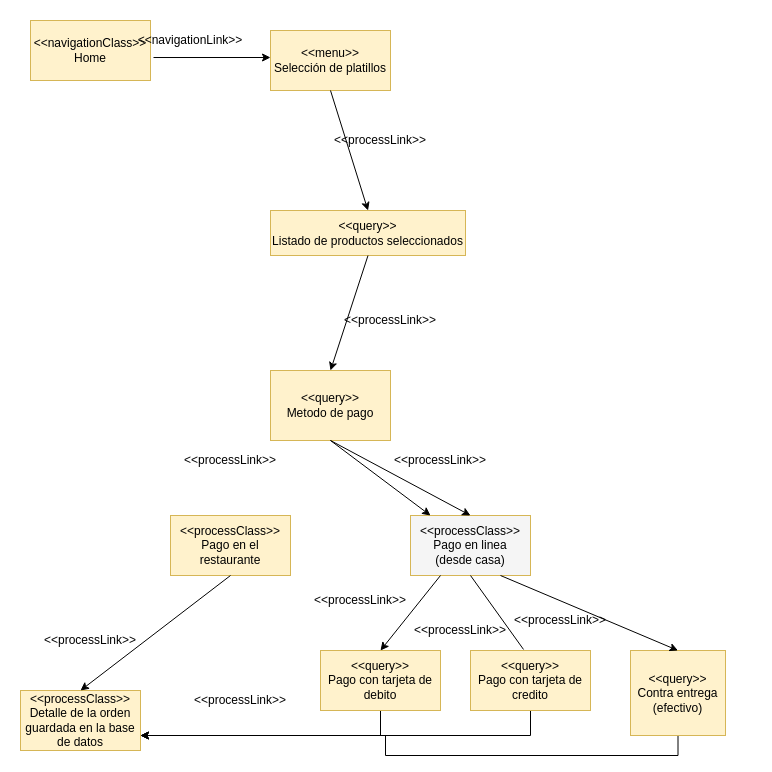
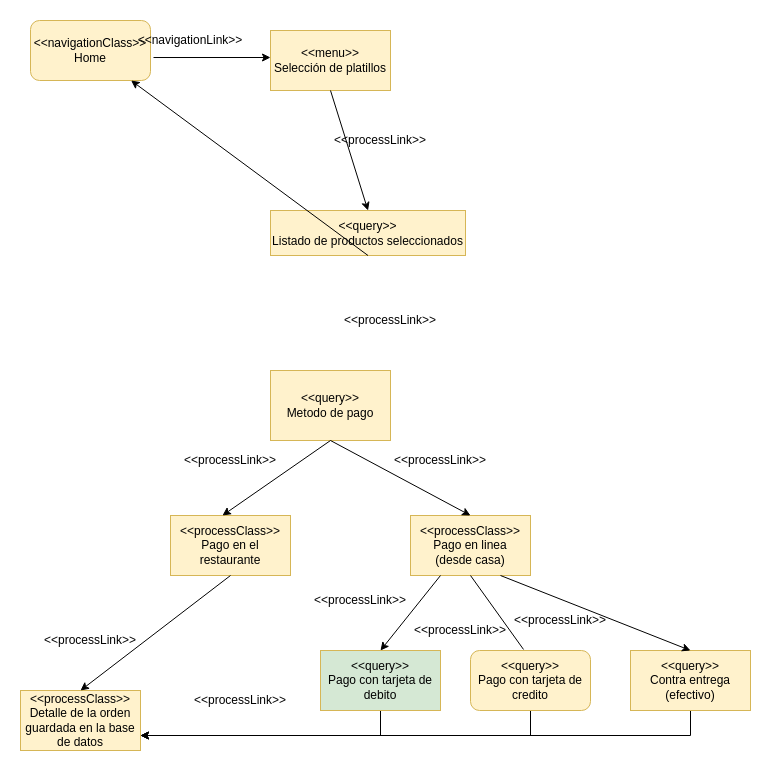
node "<<navigationClass>> Home": shape rectangle -> rounded rectangle
edge "<<query>> Listado de productos seleccionados" -> "<<query>> Metodo de pago": now "<<query>> Listado de productos seleccionados" -> "<<navigationClass>> Home"
edge "<<query>> Metodo de pago" -> "<<processClass>> Pago en linea (desde casa)": now "<<query>> Metodo de pago" -> "<<processClass>> Pago en el restaurante"
node "<<processClass>> Pago en linea (desde casa)": fillcolor #f5f5f5 -> #fff2cc
node "<<query>> Pago con tarjeta de debito": fillcolor #fff2cc -> #d5e8d4
node "<<query>> Pago con tarjeta de credito": shape rectangle -> rounded rectangle
node "<<query>> Contra entrega (efectivo)": size 95x85 -> 120x60
